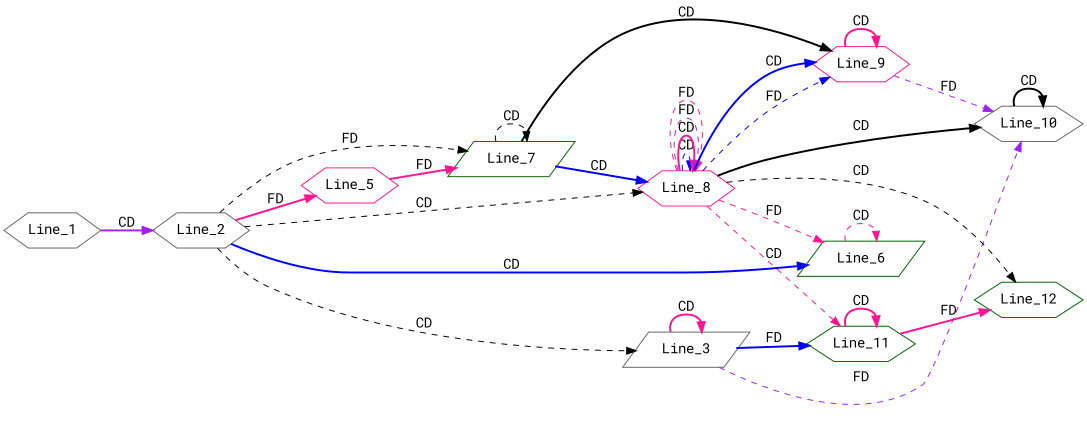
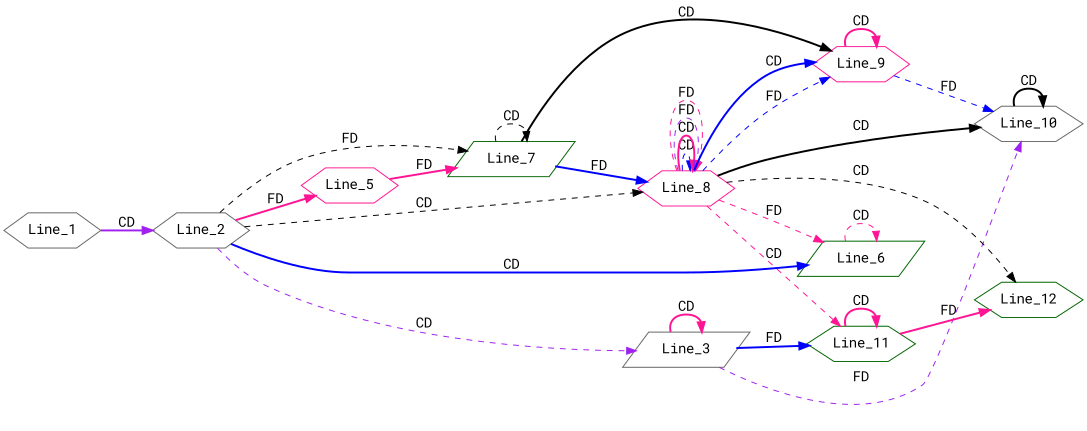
edge "Line_9" -> "Line_10": color purple -> blue
edge "Line_7" -> "Line_8": label "CD" -> "FD"
edge "Line_2" -> "Line_3": color black -> purple
